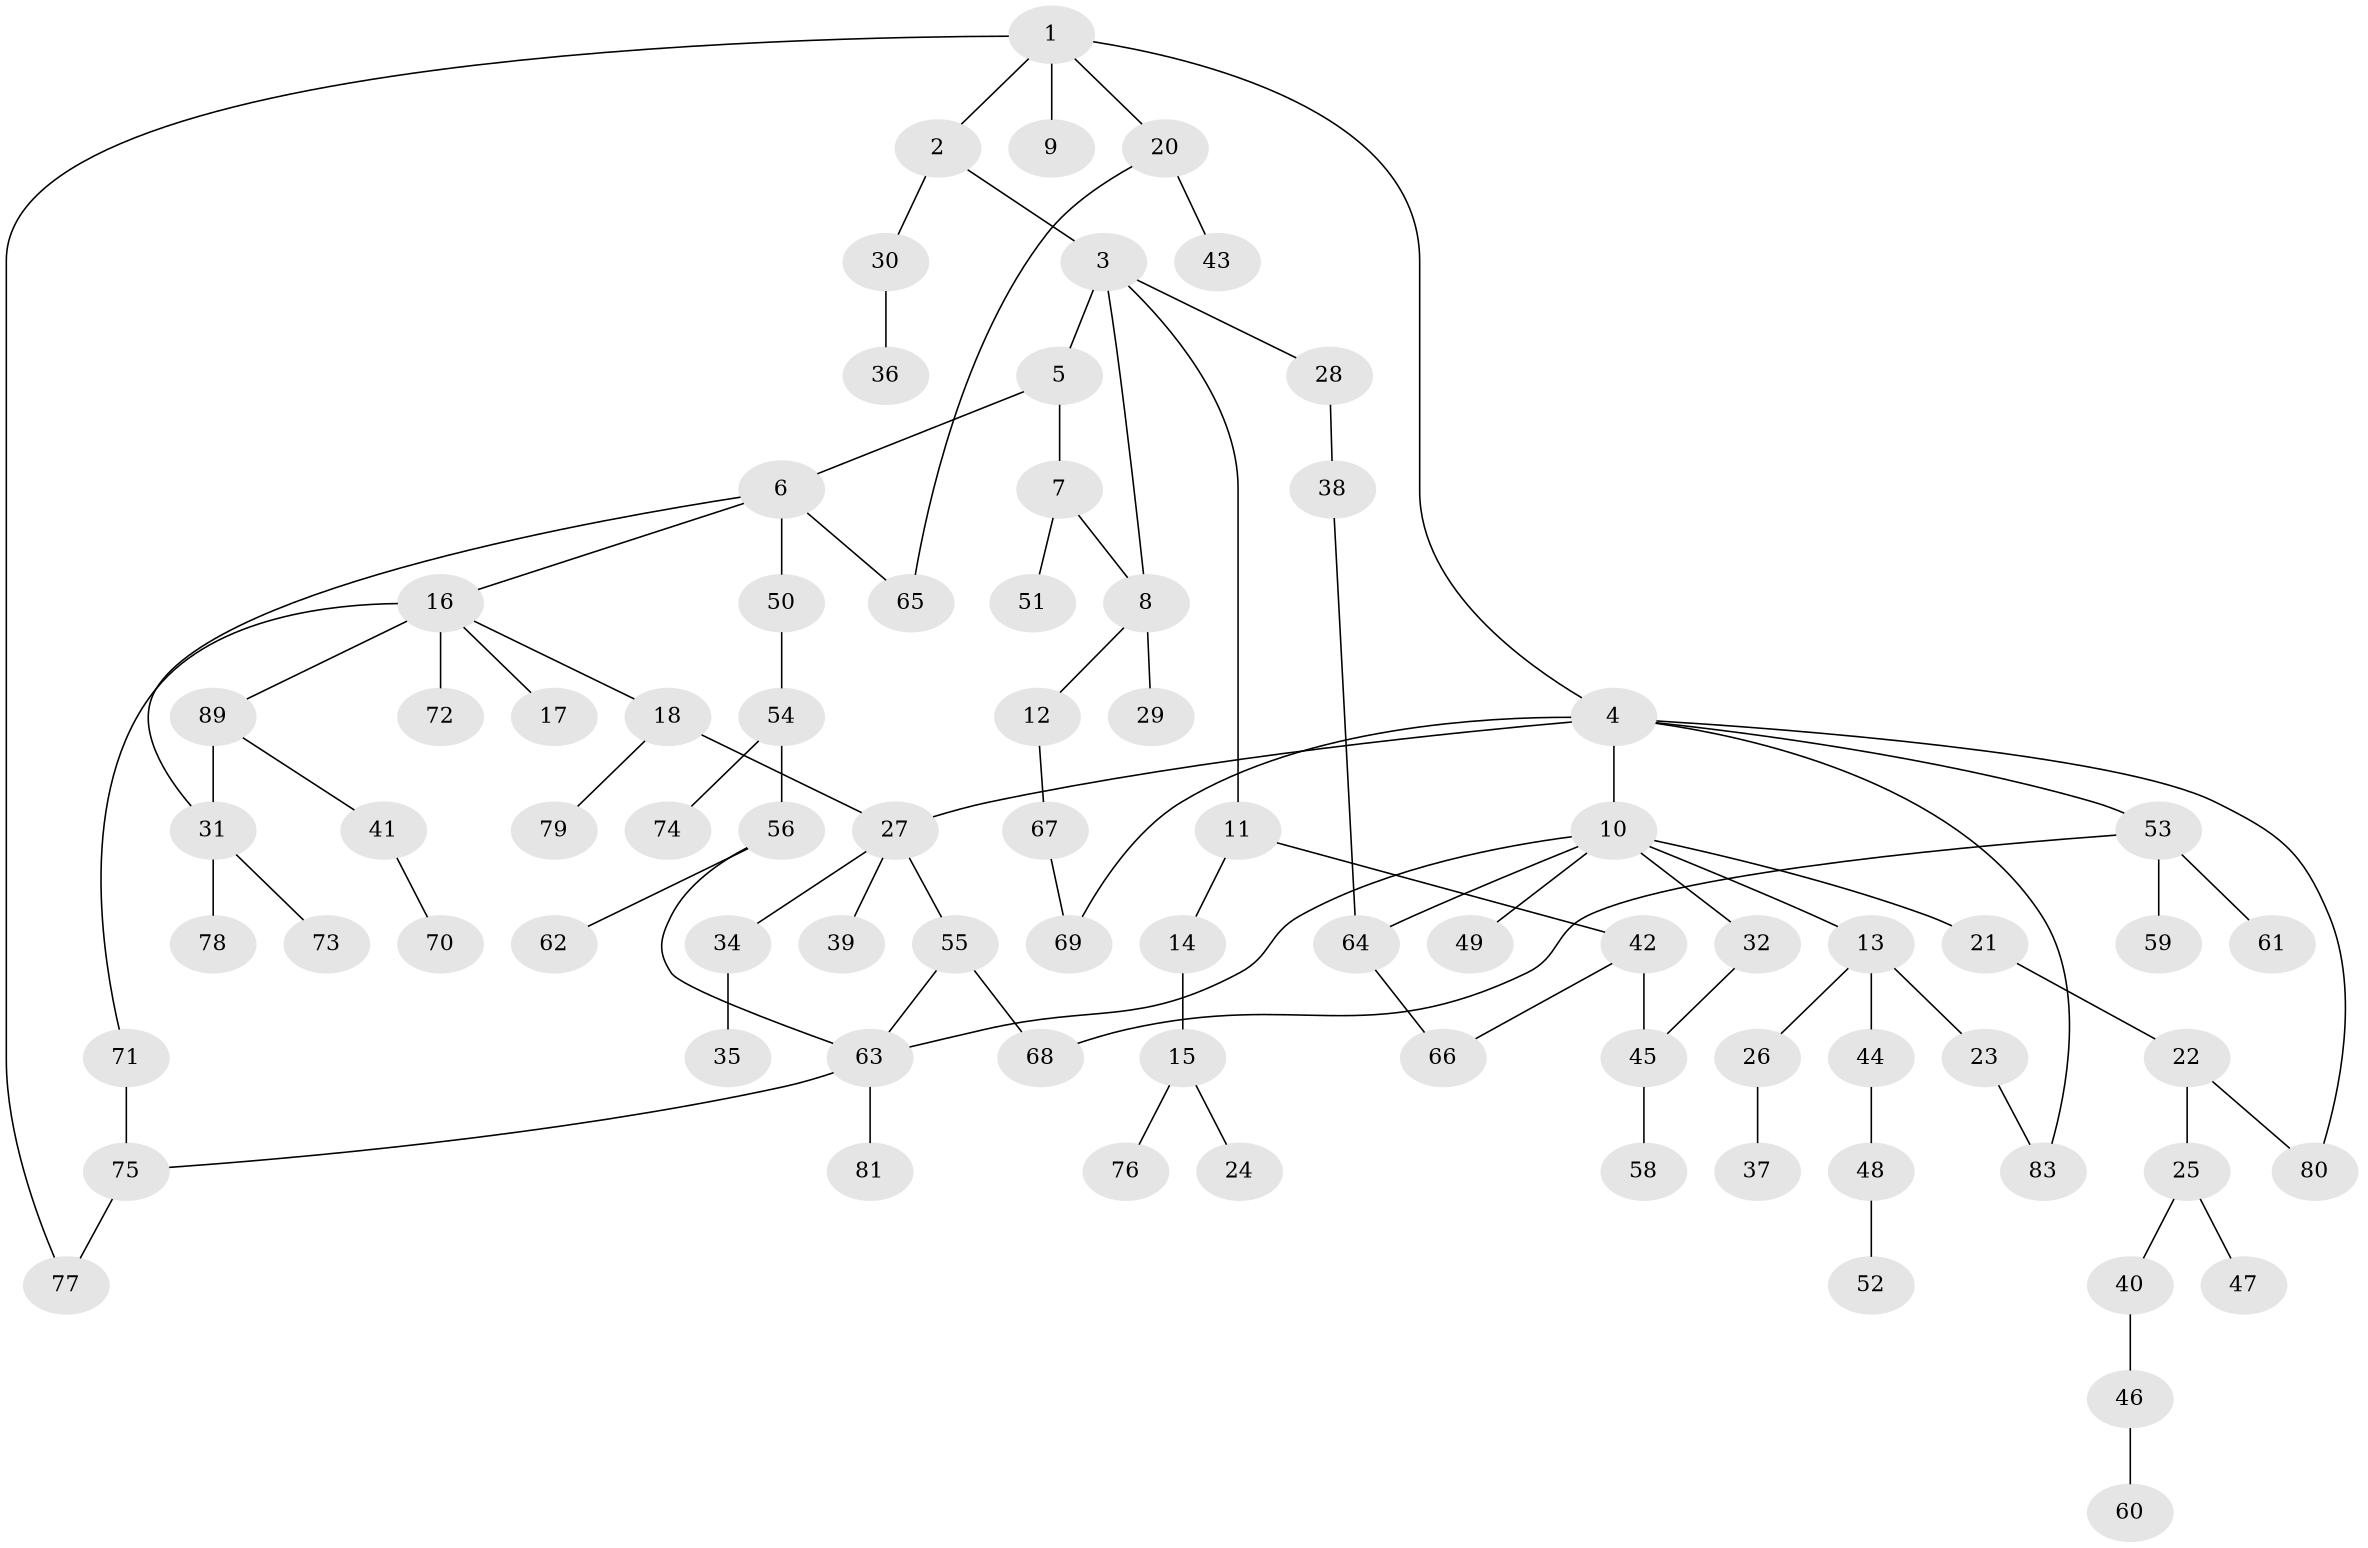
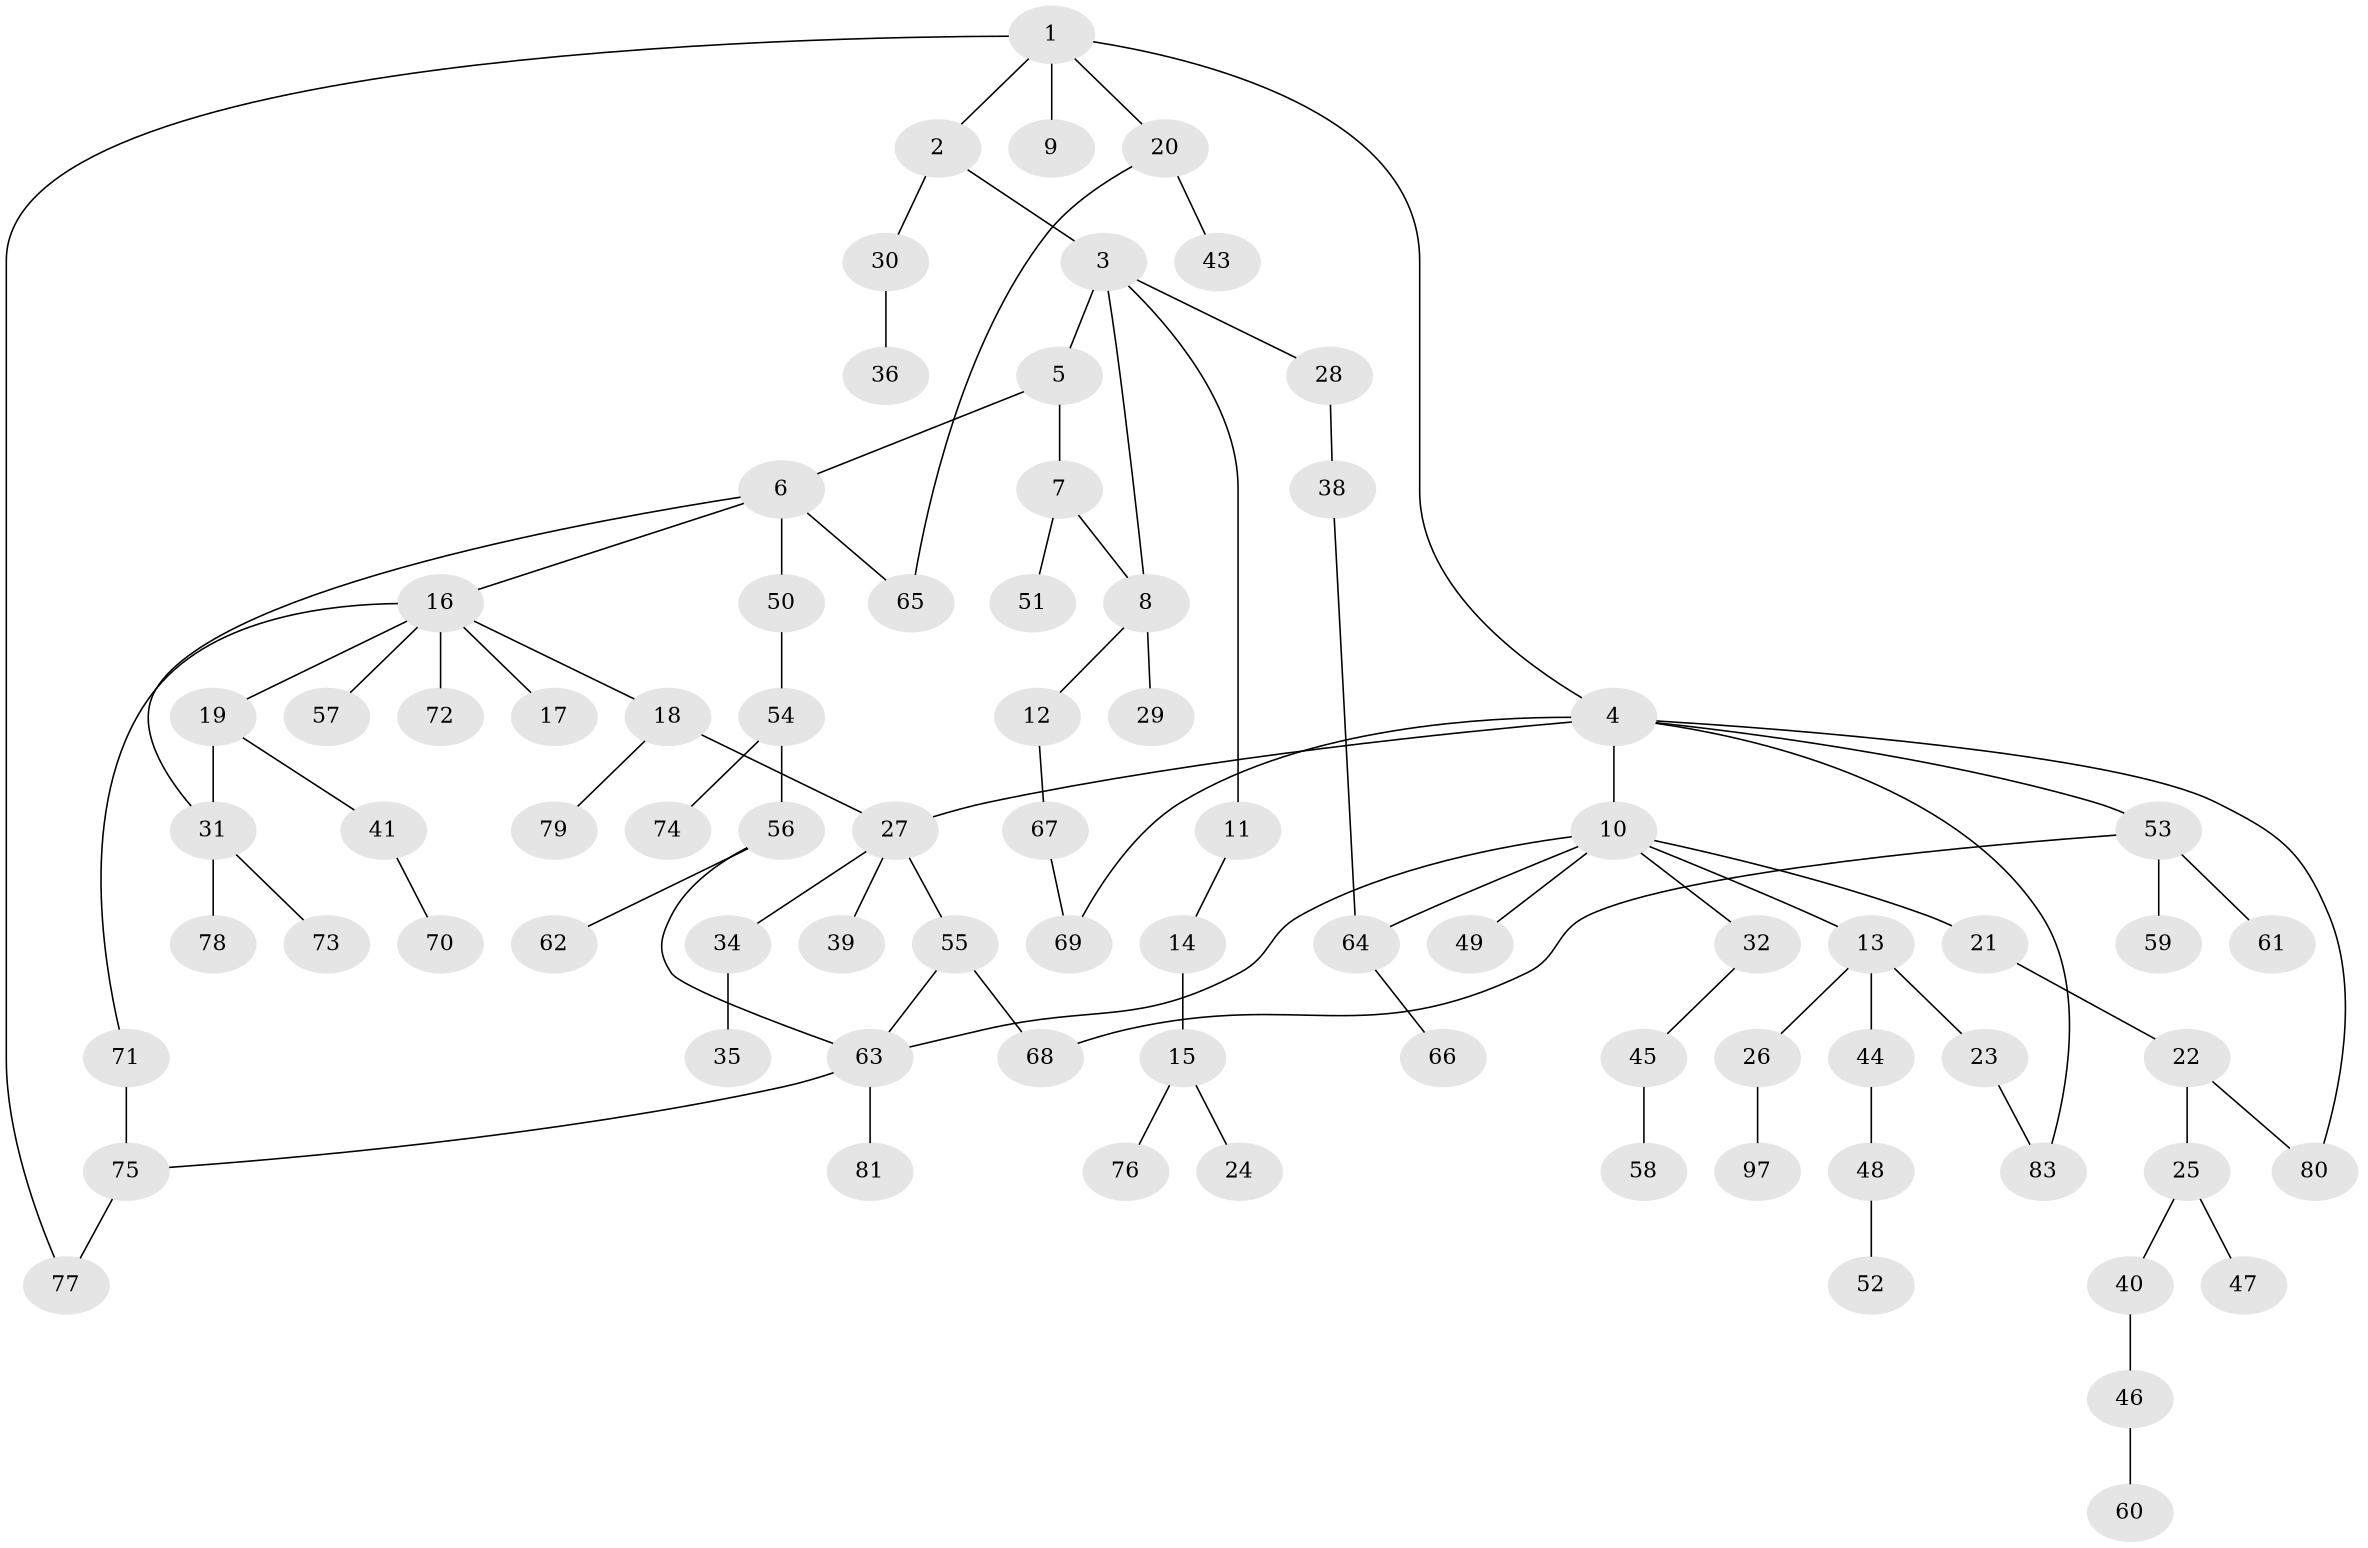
node "89": label "89" -> "19"
node "57": added
node "42": removed
node "37": label "37" -> "97"
